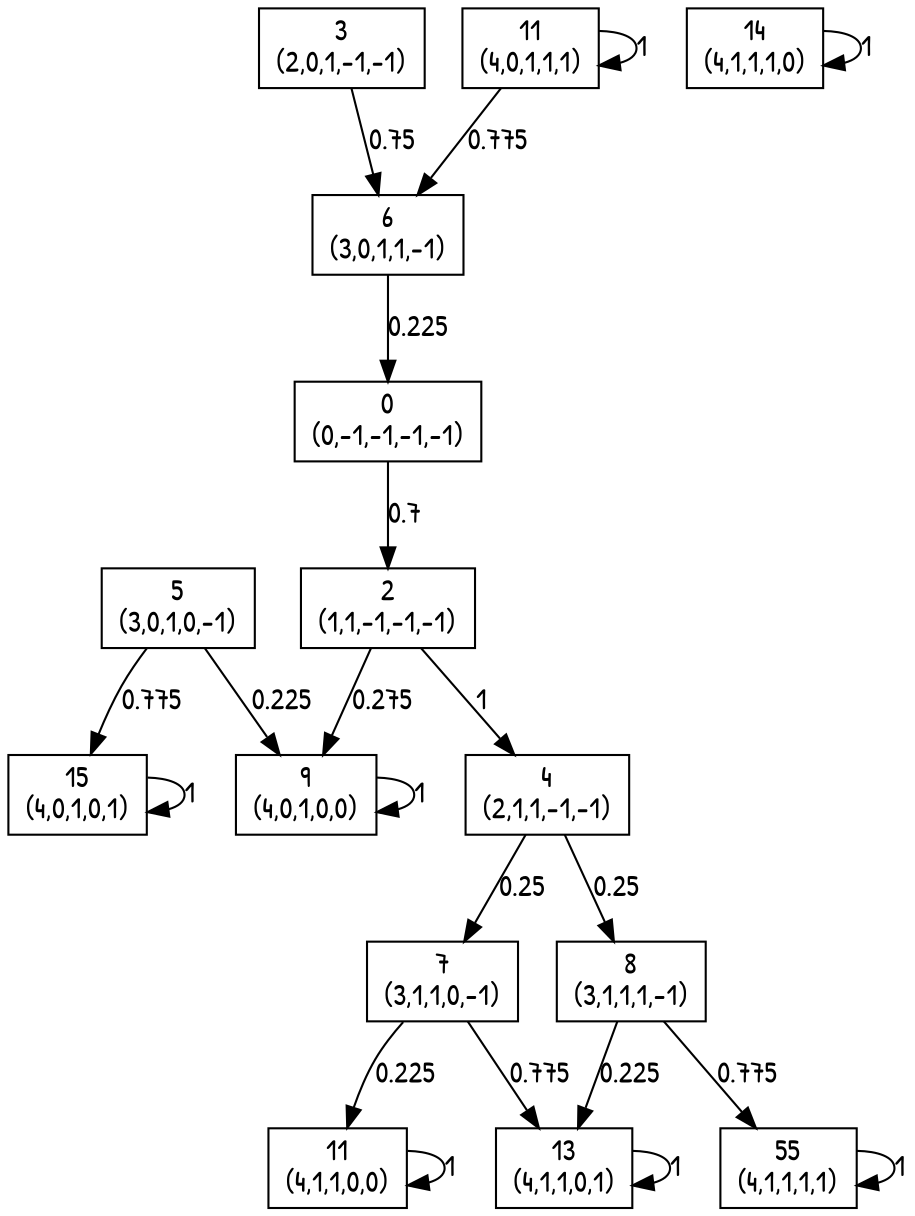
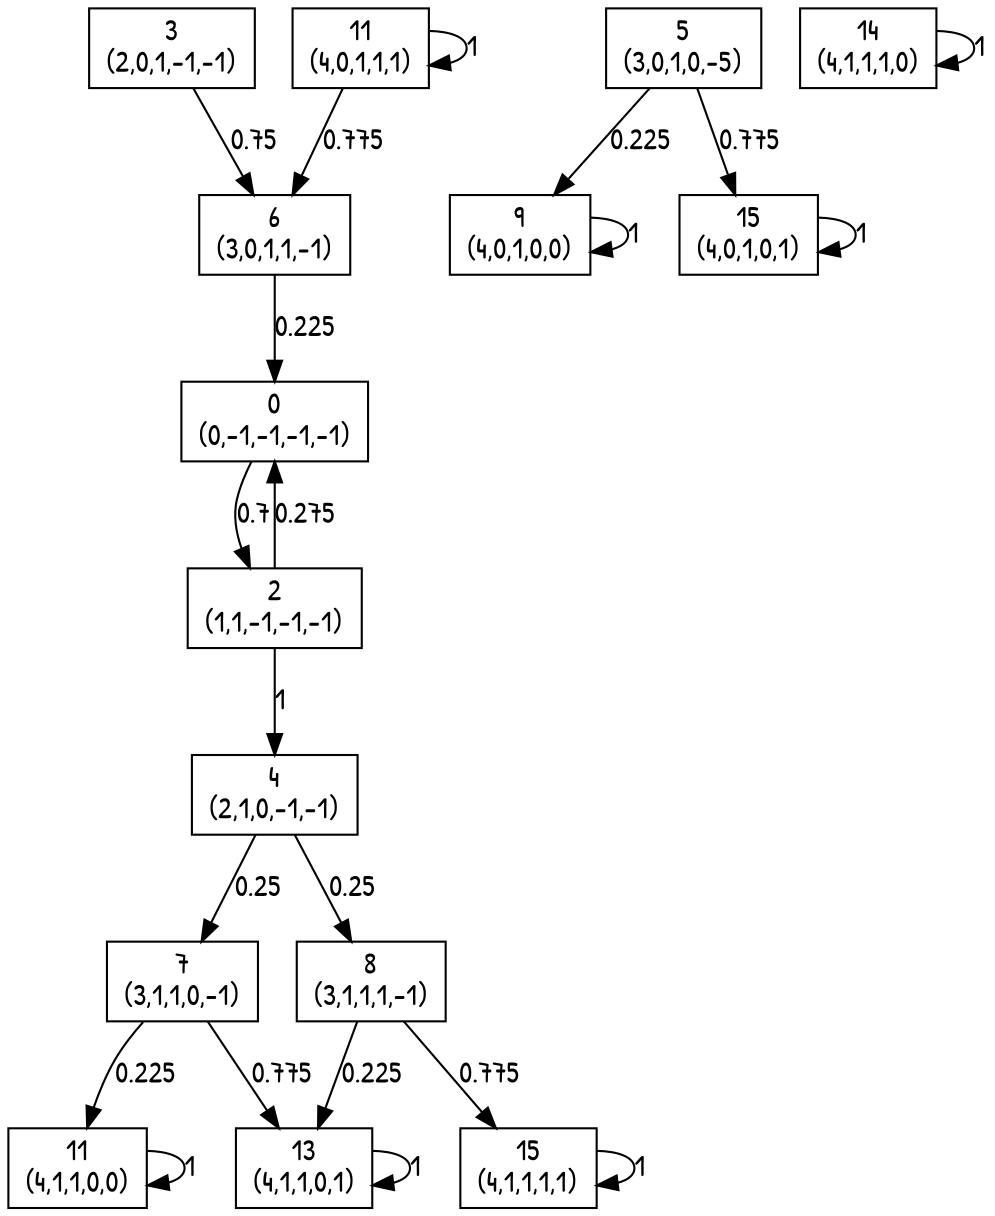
node "5 (3,0,1,0,-1)": label "5 (3,0,1,0,-1)" -> "5 (3,0,1,0,-5)"
edge "2 (1,1,-1,-1,-1)" -> "9 (4,0,1,0,0)": now "2 (1,1,-1,-1,-1)" -> "0 (0,-1,-1,-1,-1)"
node "4 (2,1,1,-1,-1)": label "4 (2,1,1,-1,-1)" -> "4 (2,1,0,-1,-1)"
node "55 (4,1,1,1,1)": label "55 (4,1,1,1,1)" -> "15 (4,1,1,1,1)"
